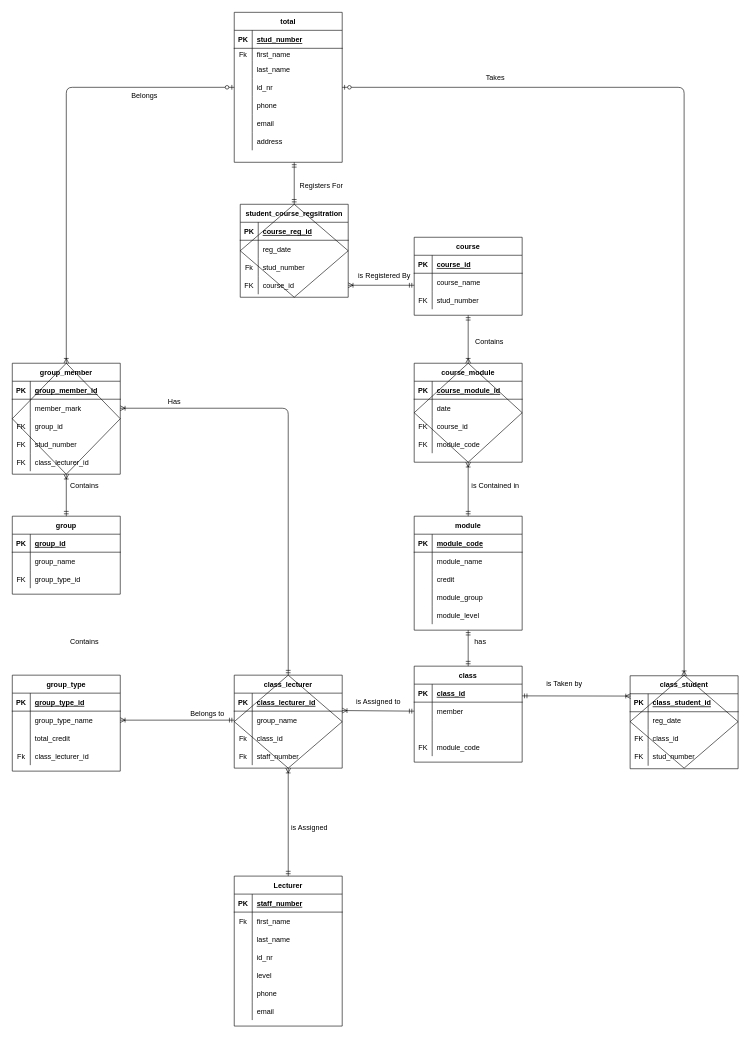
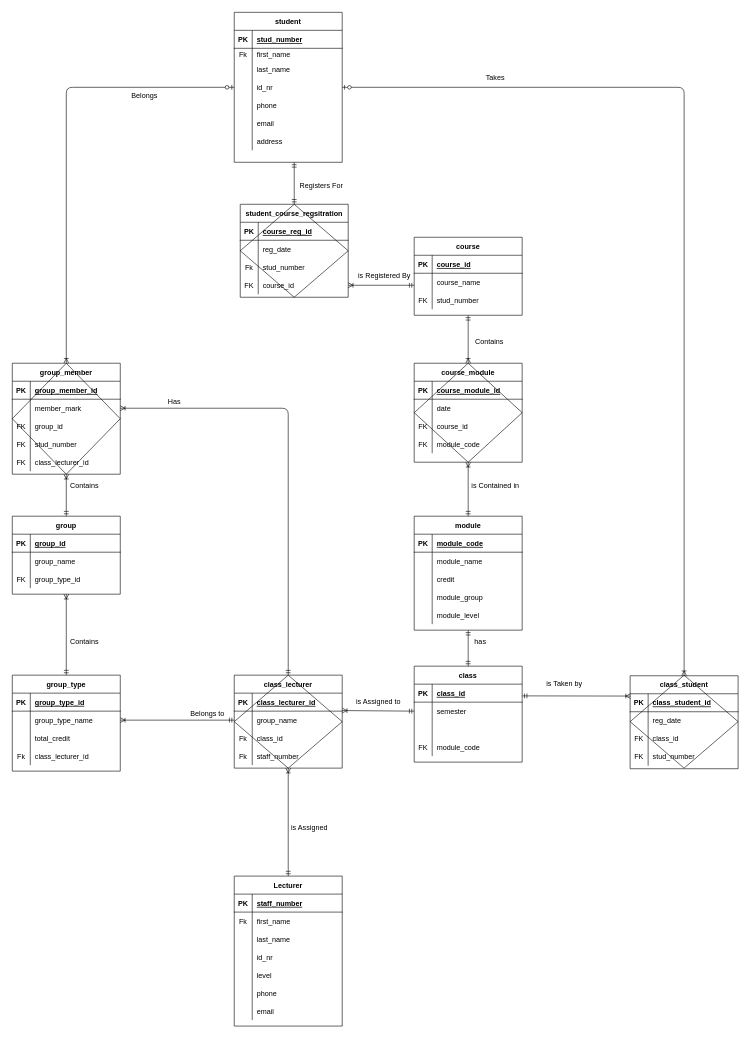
node "total": label "total" -> "student"
edge "group" -- "group_type": added
node "member": label "member" -> "semester"
